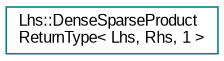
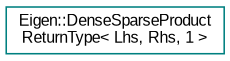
node "Lhs::DenseSparseProduct ReturnType< Lhs, Rhs, 1 >": label "Lhs::DenseSparseProduct ReturnType< Lhs, Rhs, 1 >" -> "Eigen::DenseSparseProduct ReturnType< Lhs, Rhs, 1 >"
